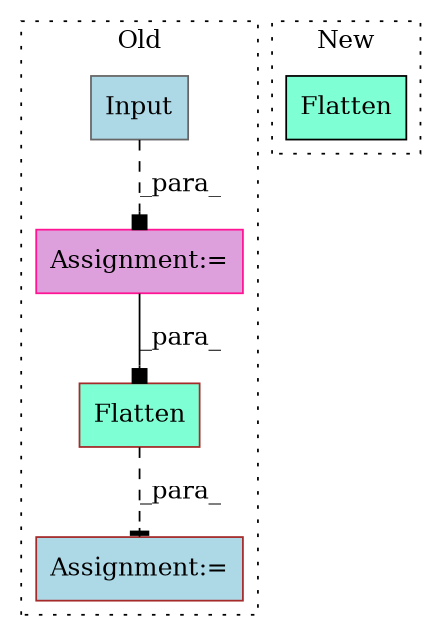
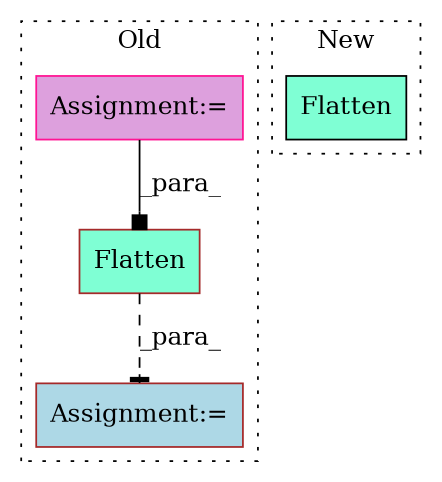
node "Input": removed
